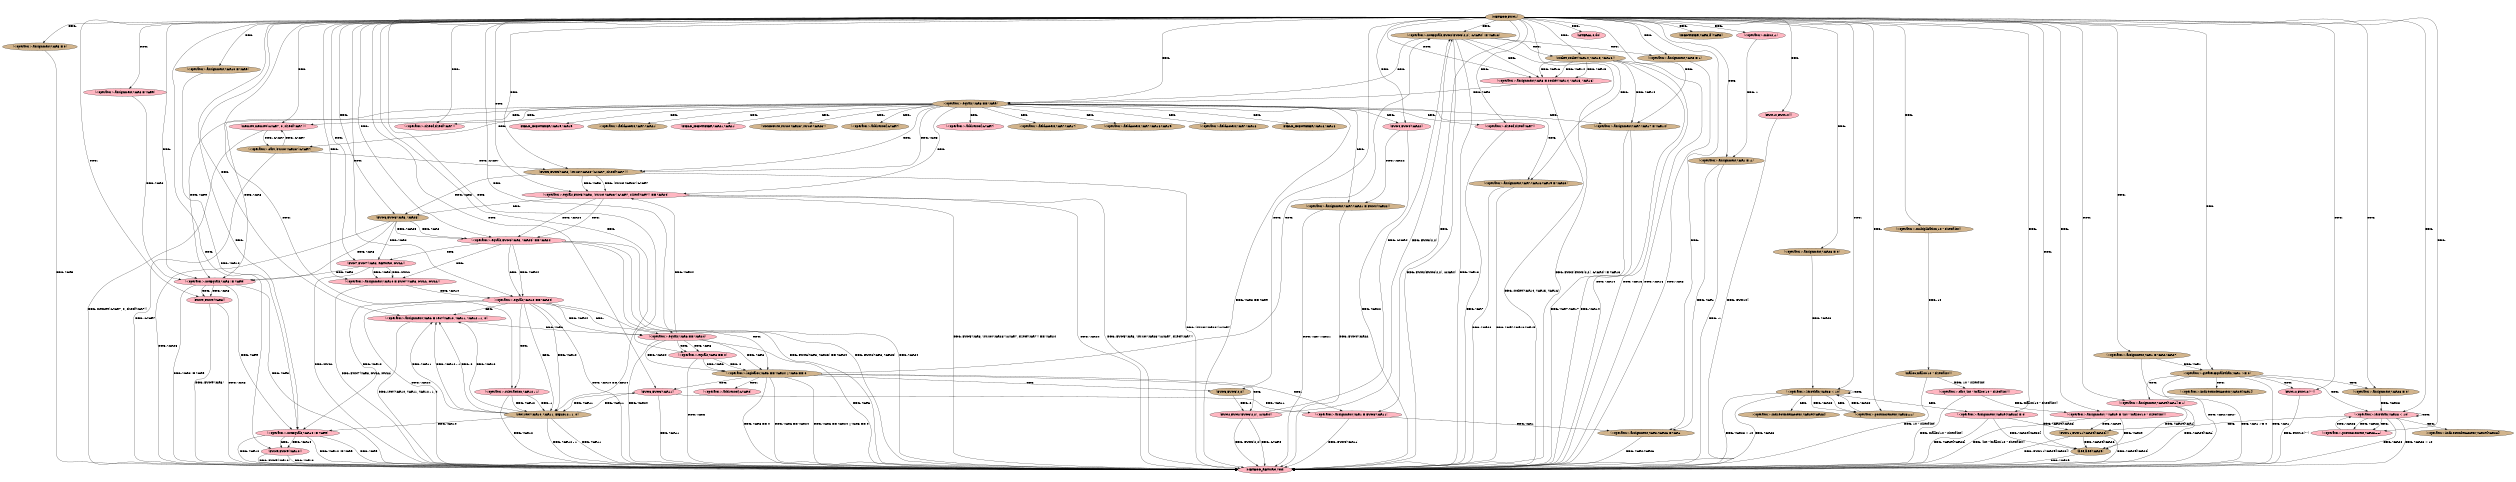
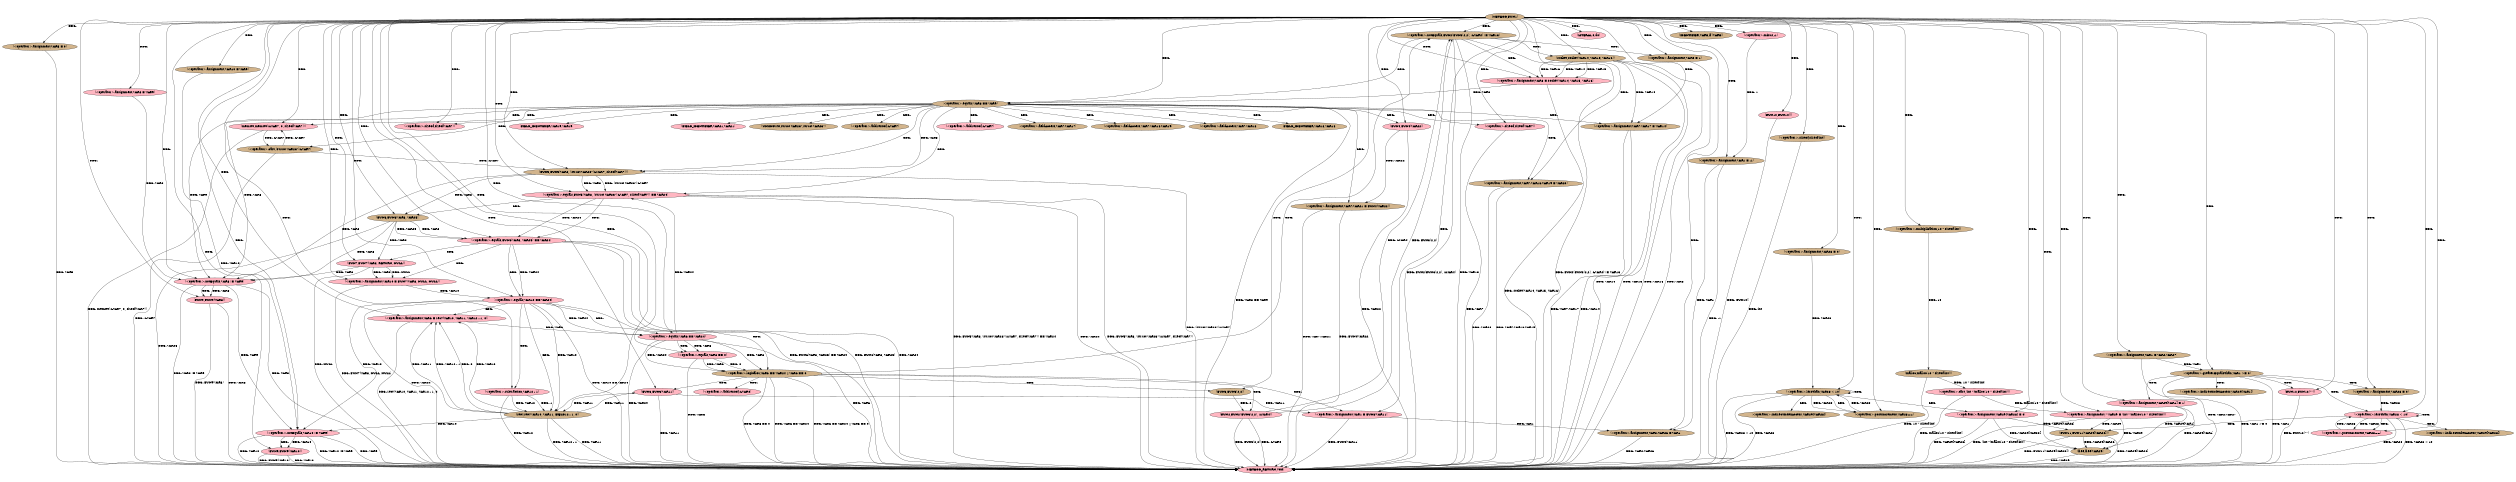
node "(<operator>.fieldAccess,VAR7.VAR21)": removed
node "(<operator>.sizeOf,sizeof(int))": added
edge "(FUN5,FUN5(VAR8, (struct VAR23*)&VAR7, sizeof(VAR7)))" -> "(<operator>.notEquals,VAR8 != VAR9)": added, label "DDG: VAR8"
